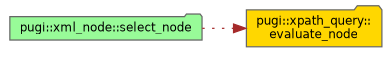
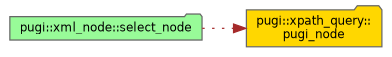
node "pugi::xpath_query:: evaluate_node": label "pugi::xpath_query:: evaluate_node" -> "pugi::xpath_query:: pugi_node"
